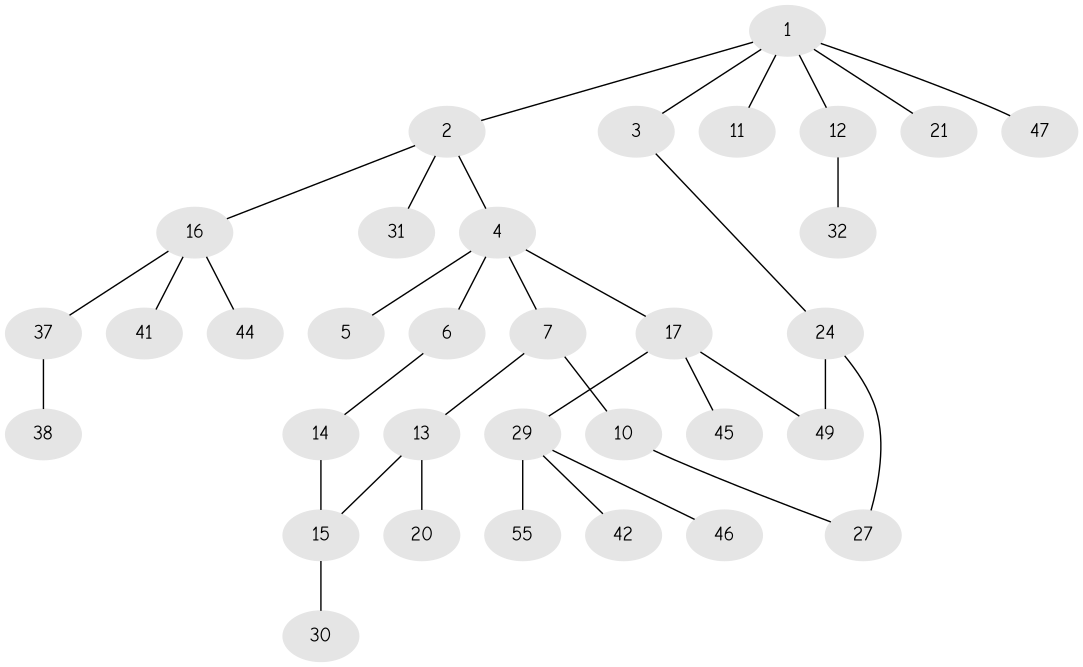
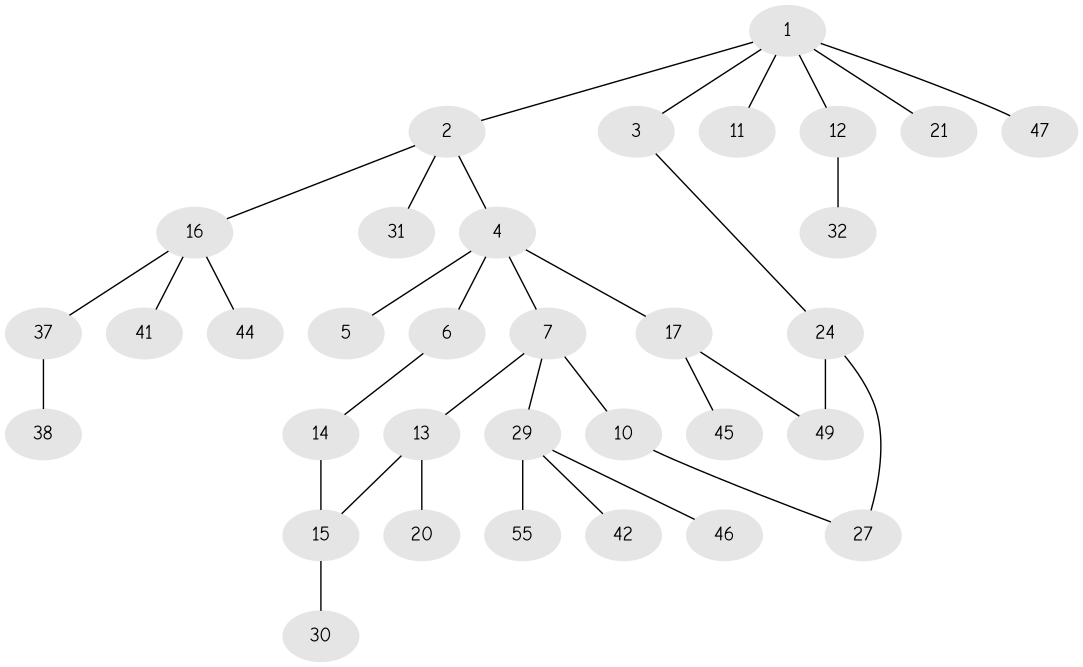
edge "17" -- "29": now "7" -- "29"
